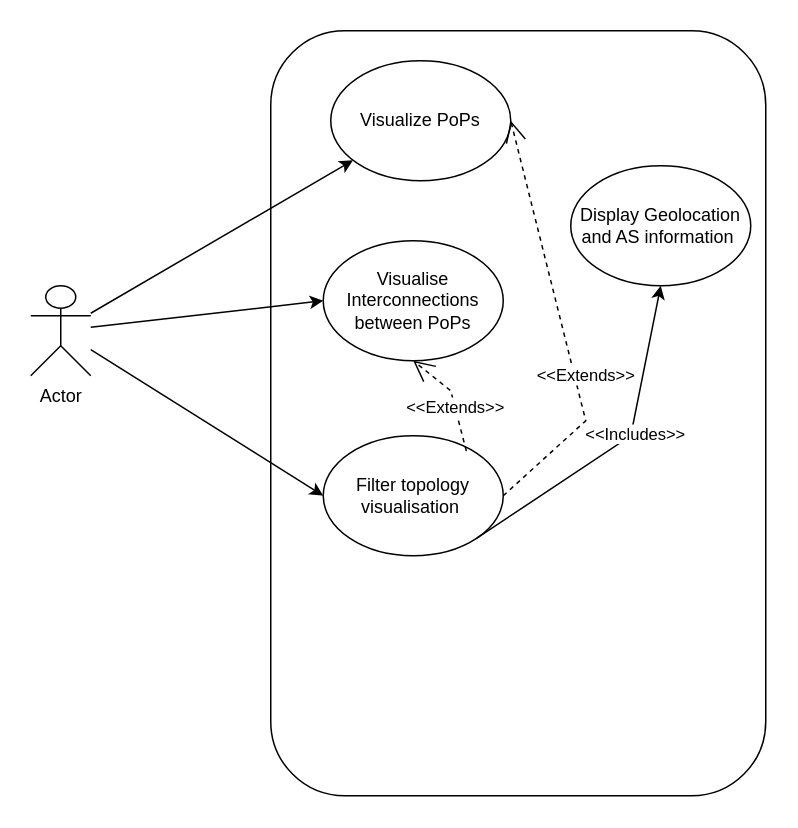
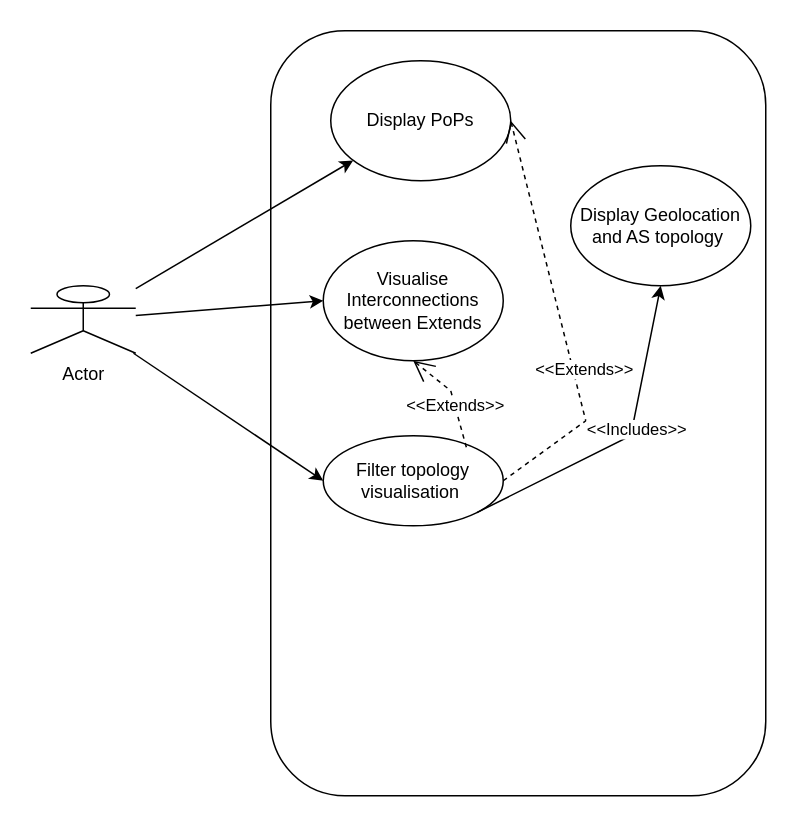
node "Visualize PoPs": label "Visualize PoPs" -> "Display PoPs"
node "Display Geolocation and AS information": label "Display Geolocation and AS information" -> "Display Geolocation and AS topology"
node "Visualise Interconnections between PoPs": label "Visualise Interconnections between PoPs" -> "Visualise Interconnections between Extends"
node "Actor": size 60x90 -> 105x68
node "Filter topology visualisation": size 180x120 -> 180x90
